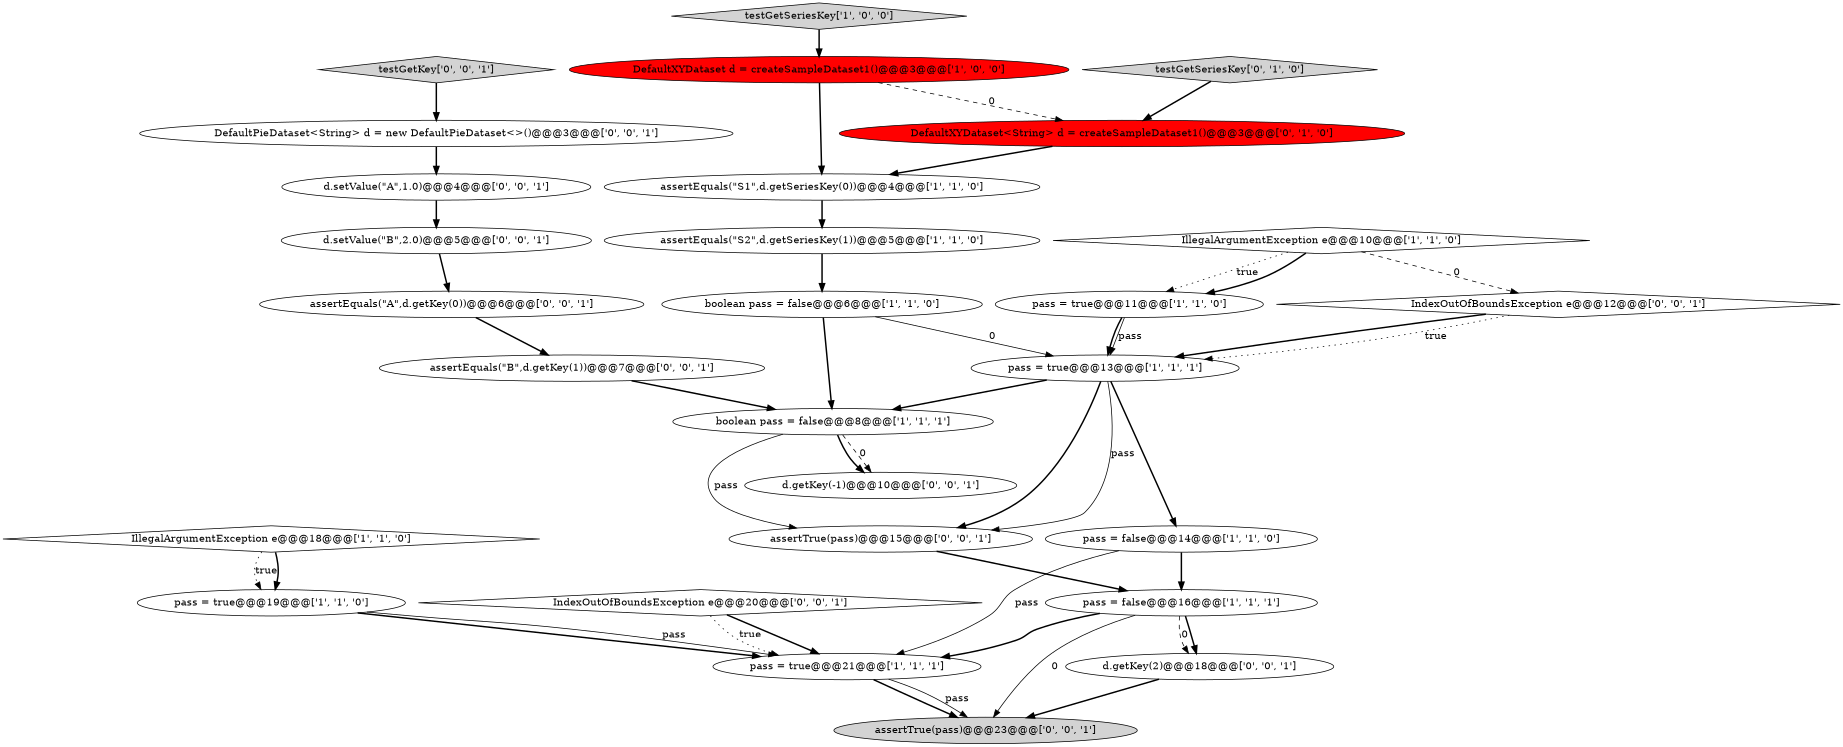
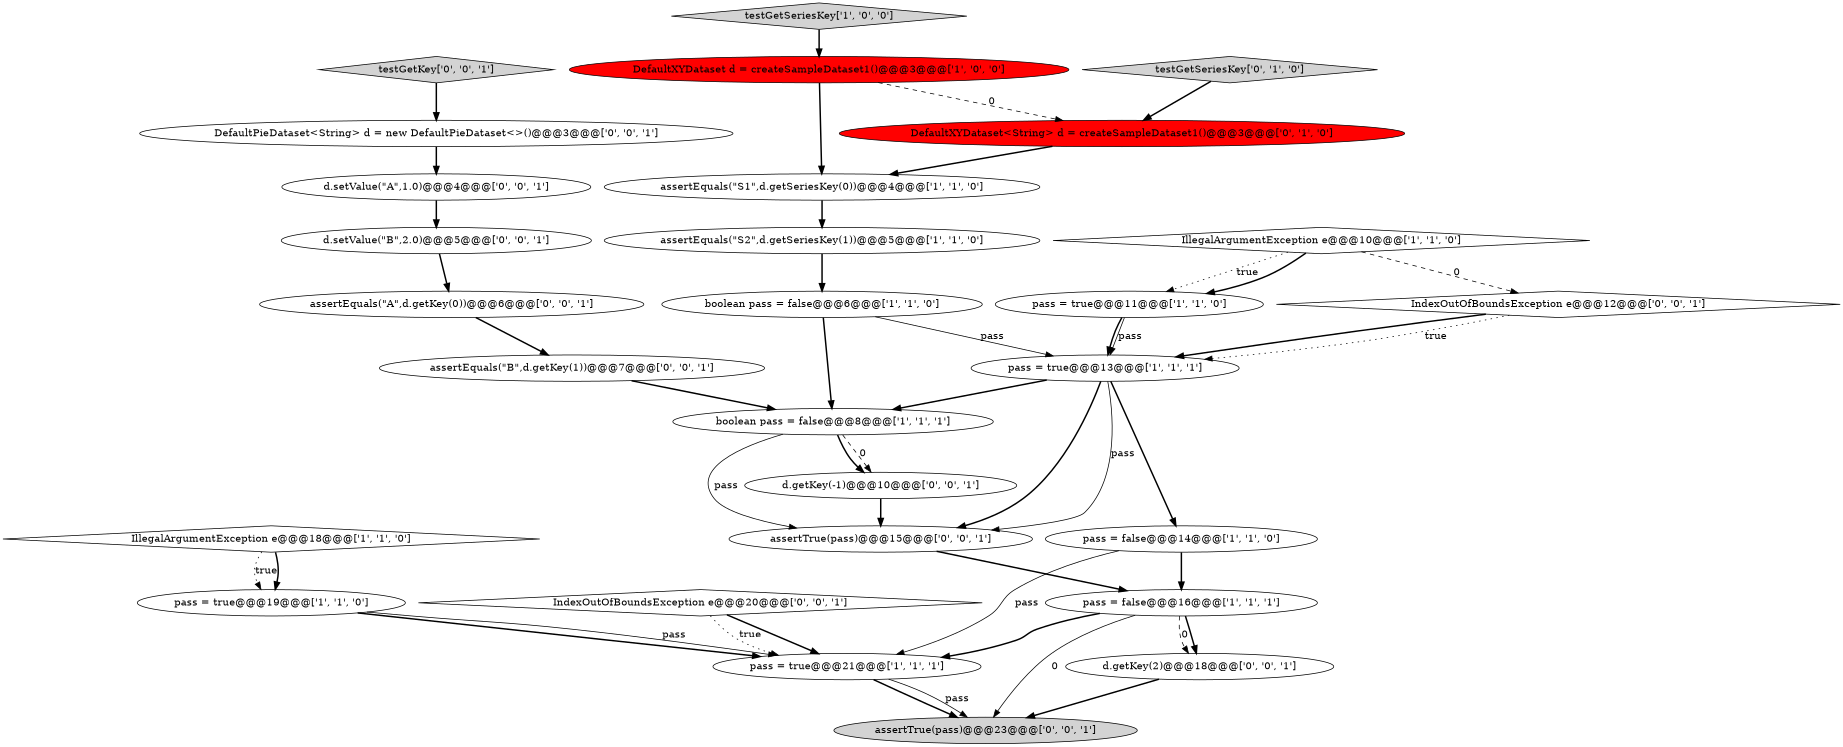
edge "boolean pass = false@@@6@@@['1', '1', '0']" -> "pass = true@@@13@@@['1', '1', '1']": label "0" -> "pass"
edge "d.getKey(-1)@@@10@@@['0', '0', '1']" -> "assertTrue(pass)@@@15@@@['0', '0', '1']": added
